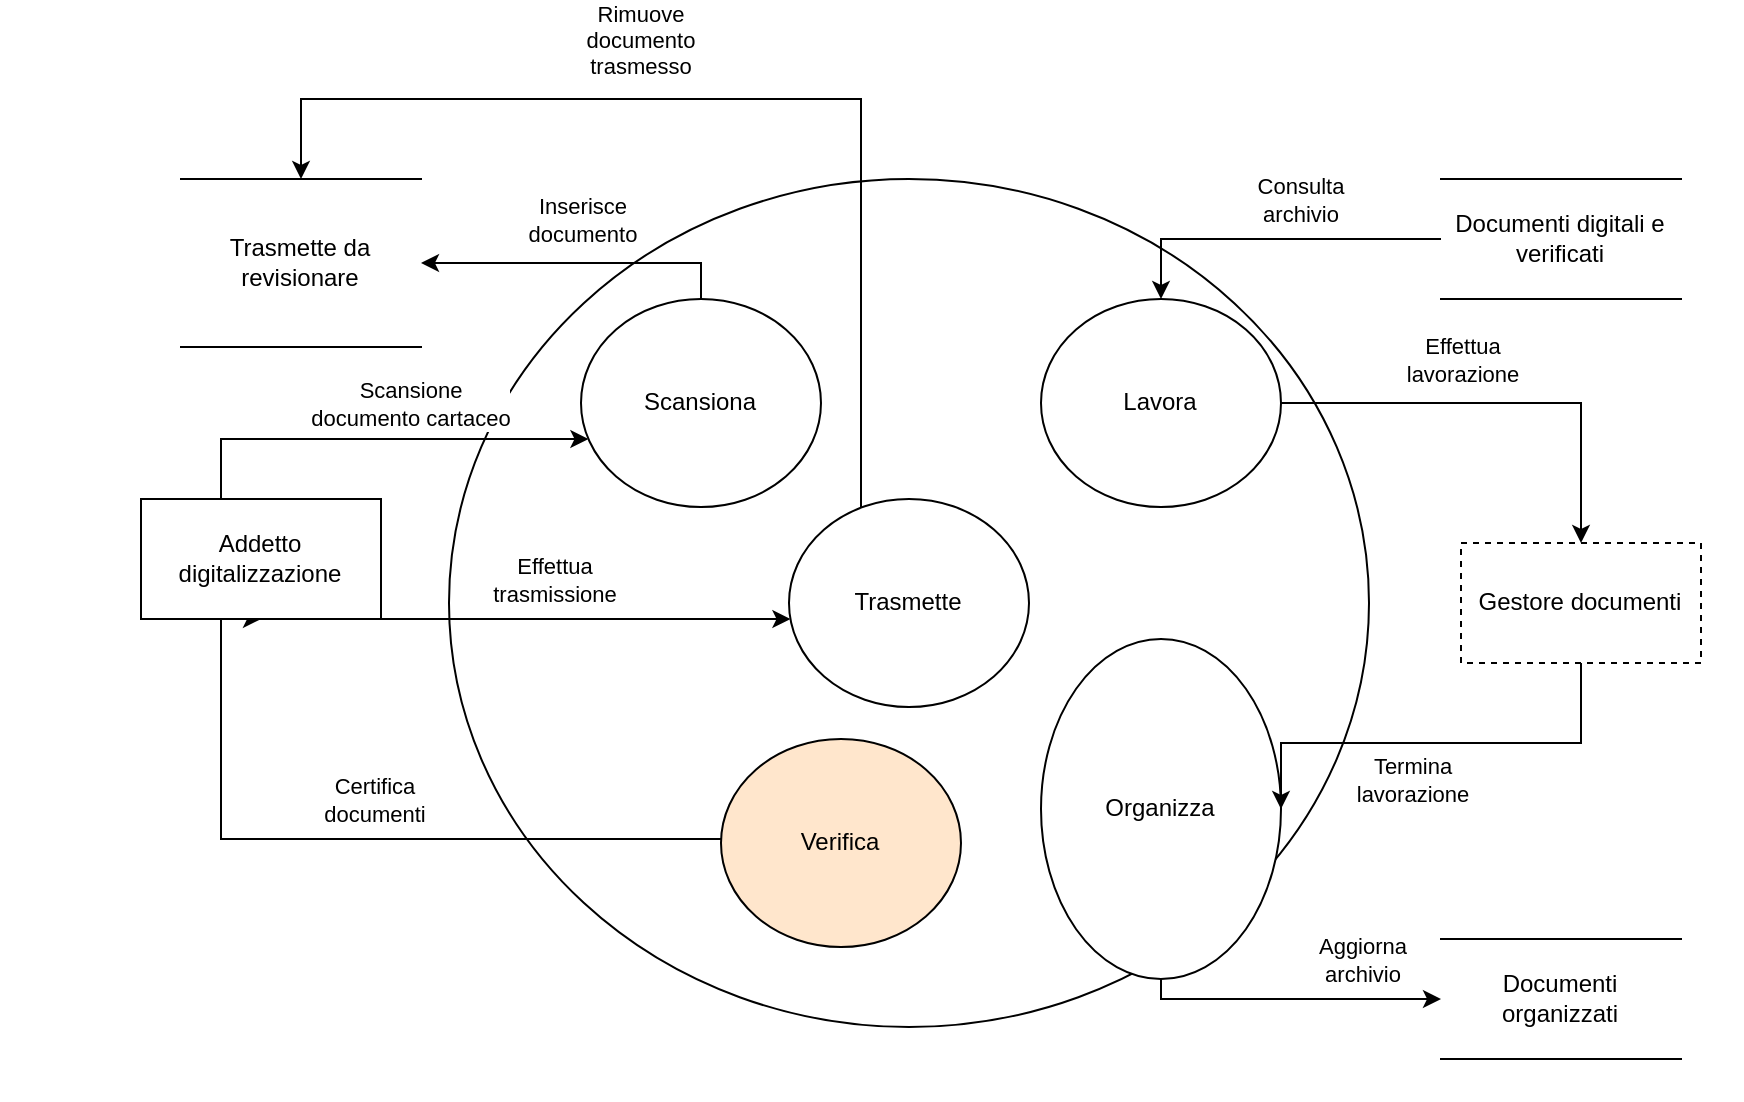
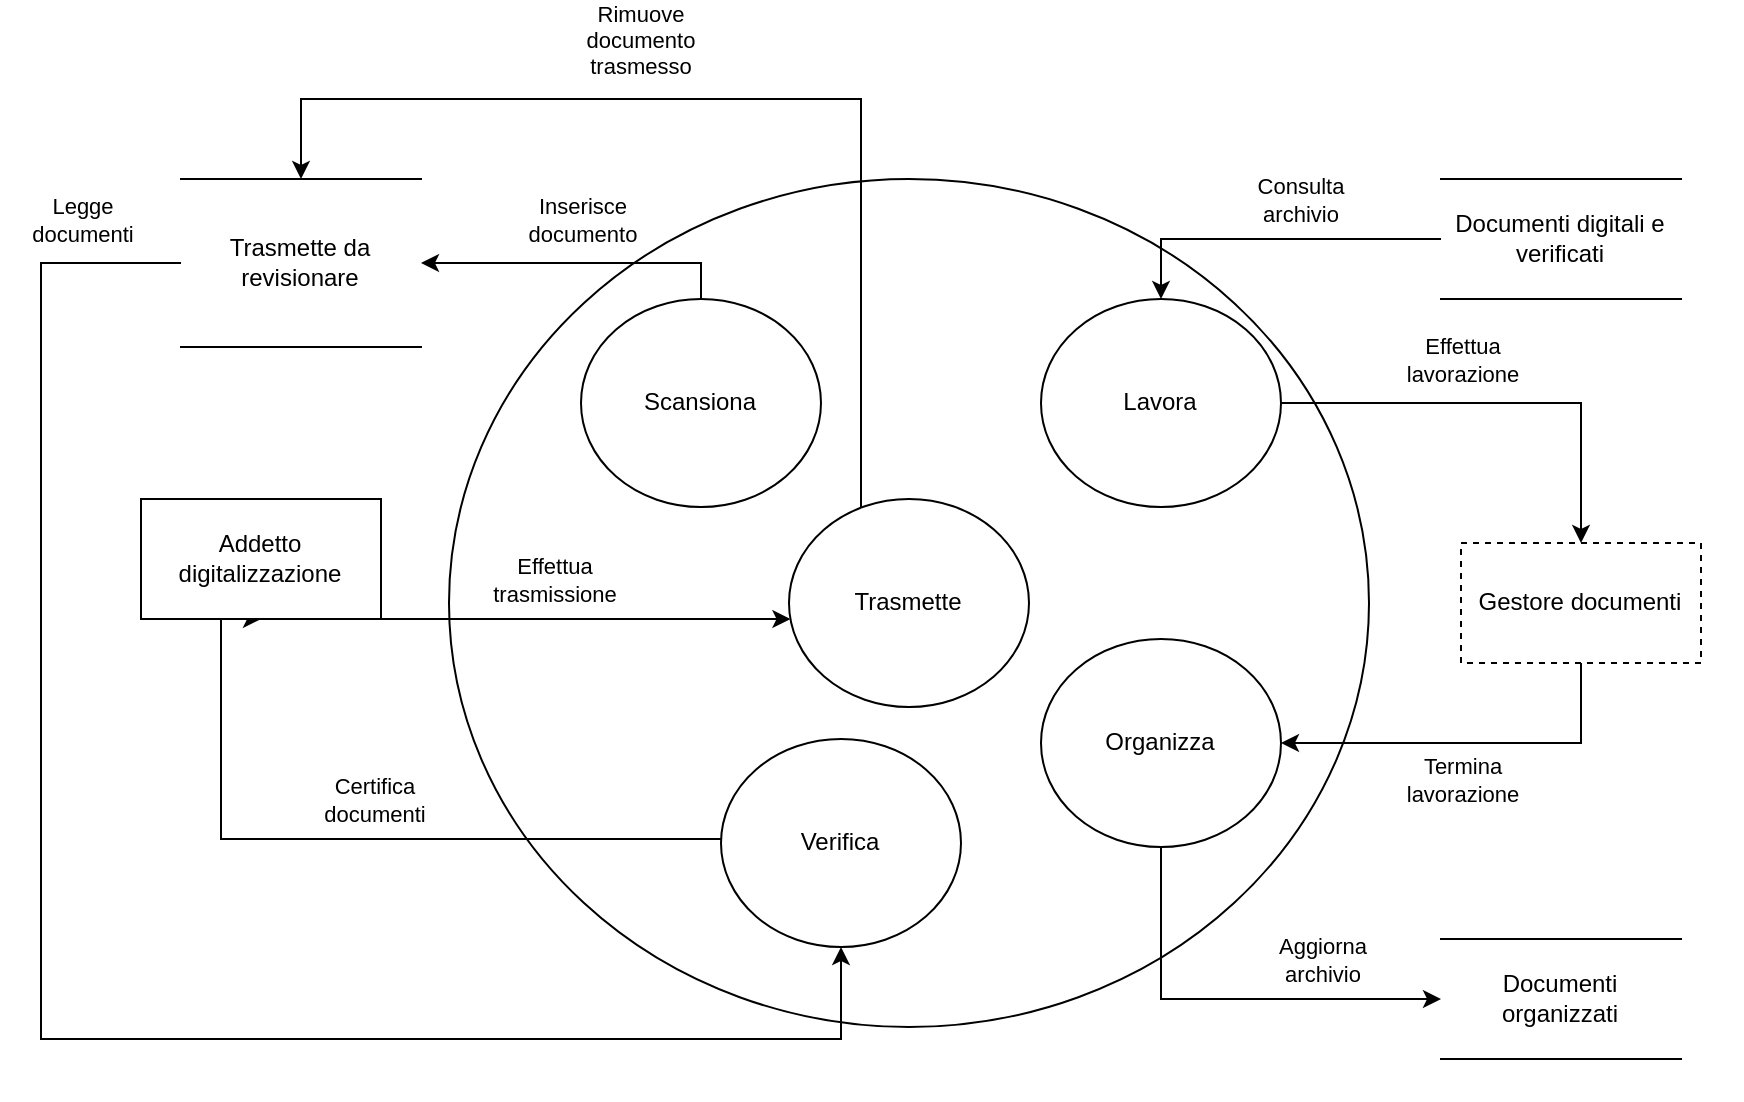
edge "Addetto digitalizzazione" -> "Scansiona": removed, label "Scansione documento cartaceo"
node "Organizza": size 240x340 -> 240x208
node "Verifica": fillcolor #ffe6cc -> #ffffff
edge "Trasmette da revisionare" -> "Verifica": added, label "Legge documenti"
